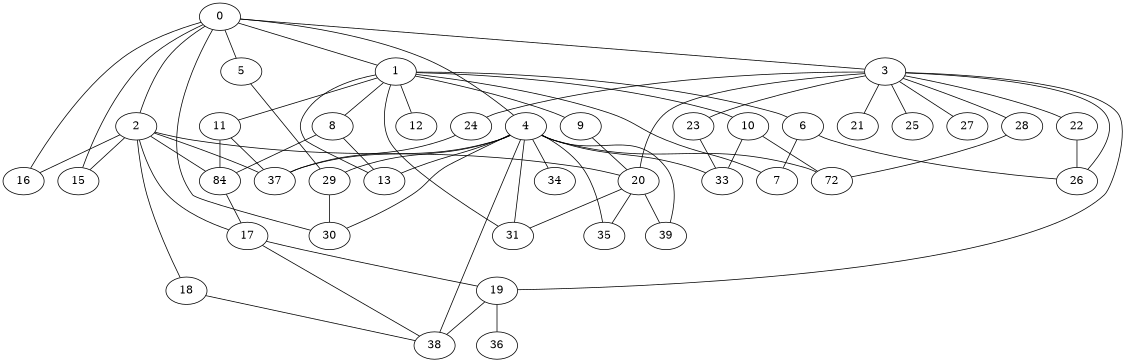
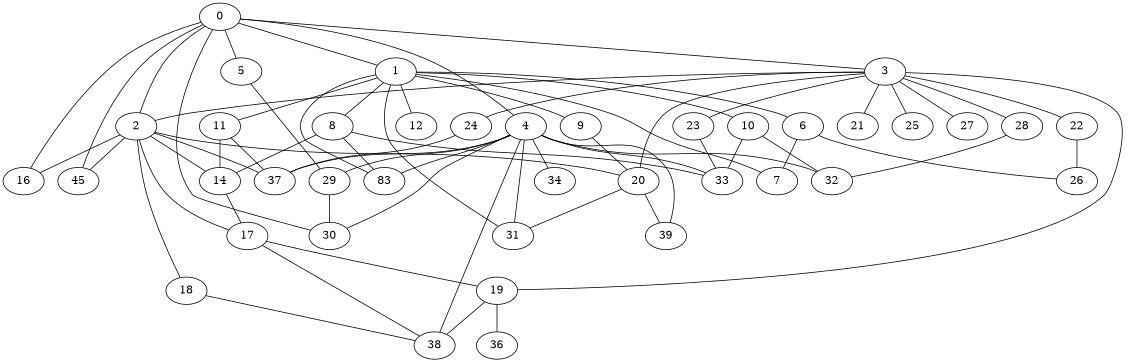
edge "3" -- "26": now "3" -- "2"
edge "8" -- "33": added
node "15": label "15" -> "45"
node "84": label "84" -> "14"
node "13": label "13" -> "83"
node "72": label "72" -> "32"
node "35": removed
